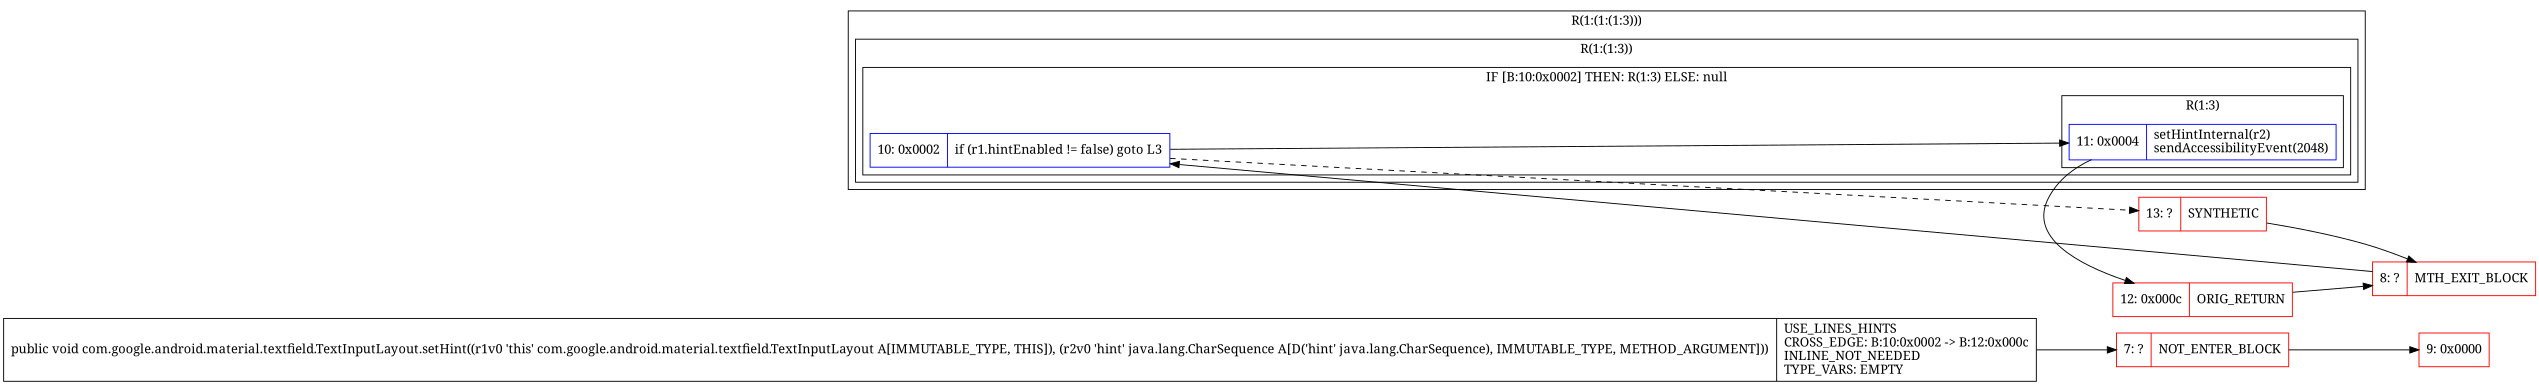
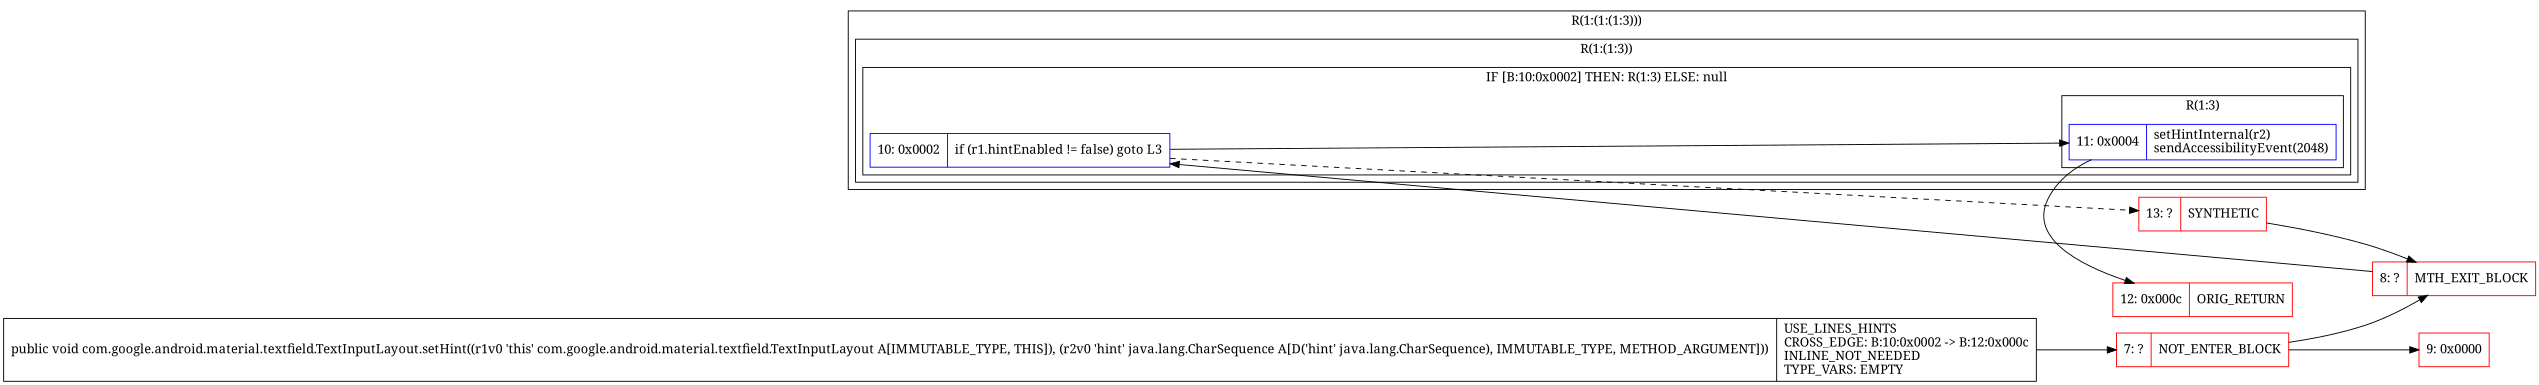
edge "12: 0x000c" -> "8: ?": now "7: ?" -> "8: ?"
